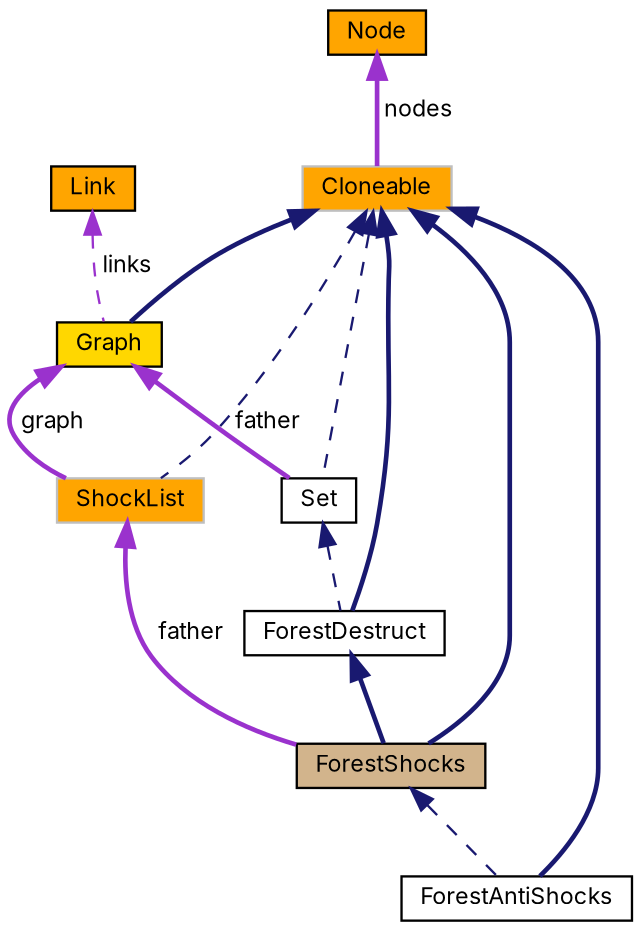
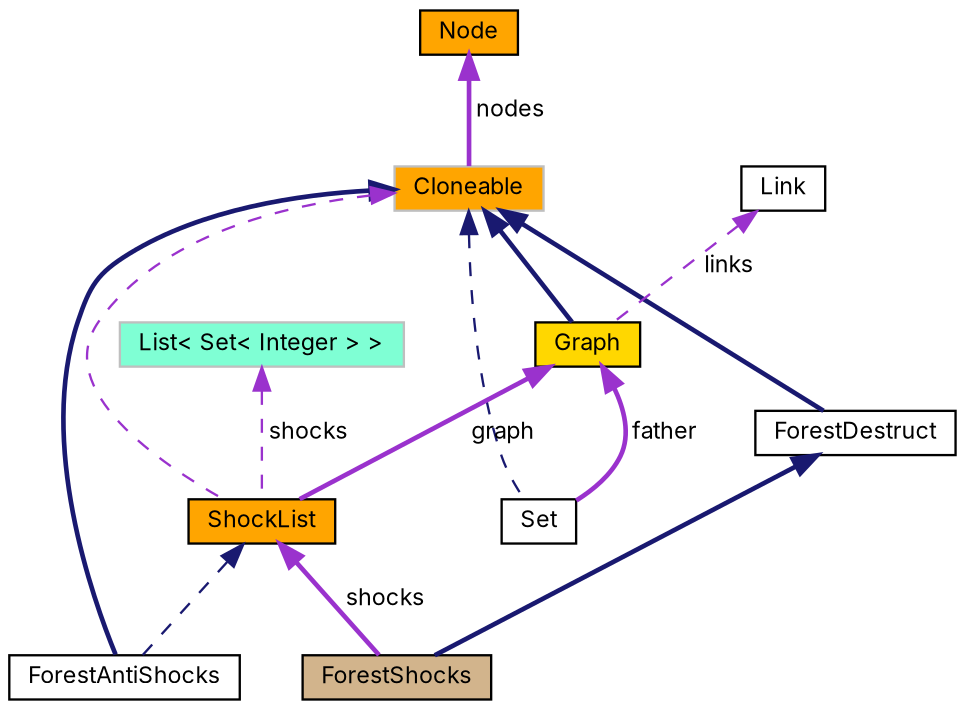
node "Link": fillcolor orange -> white
node "List< Set< Integer > >": added
edge "ShockList" -> "Cloneable": color midnightblue -> darkorchid3
edge "ForestShocks" -> "Cloneable": removed
node "ShockList": color grey75 -> black
edge "ForestDestruct" -> "Set": removed
edge "ForestShocks" -> "ShockList": label " father" -> " shocks"
edge "ForestAntiShocks" -> "ForestShocks": now "ForestAntiShocks" -> "ShockList"
